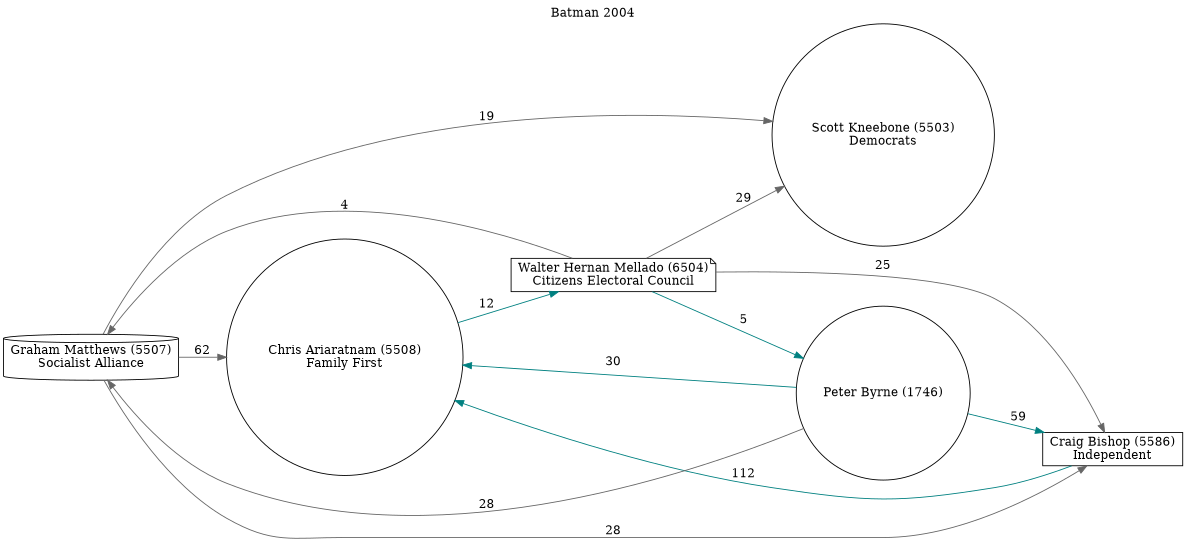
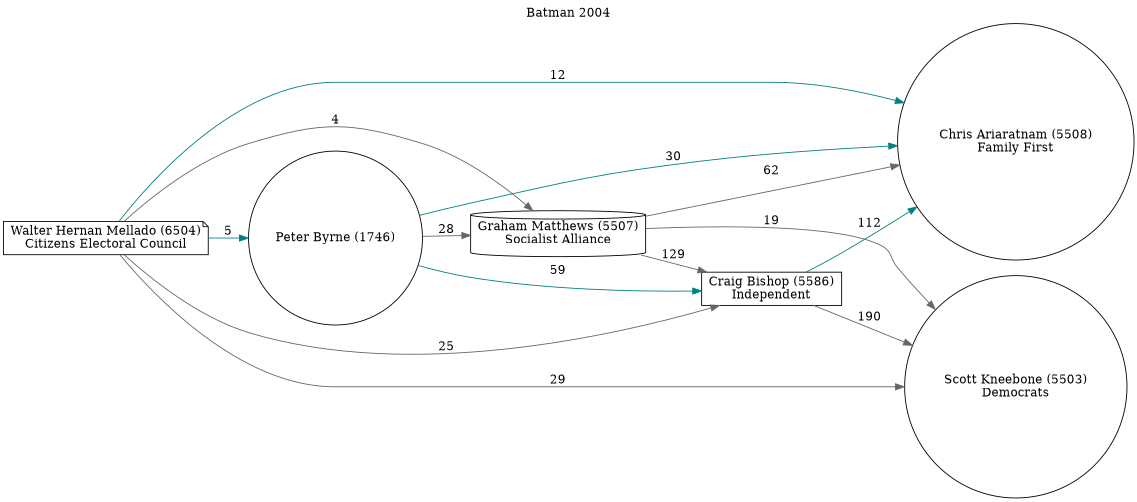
edge "Chris Ariaratnam (5508) Family First" -> "Walter Hernan Mellado (6504) Citizens Electoral Council": reversed
edge "Craig Bishop (5586) Independent" -> "Scott Kneebone (5503) Democrats": added, label "190"
edge "Graham Matthews (5507) Socialist Alliance" -> "Craig Bishop (5586) Independent": label "28" -> "129"
